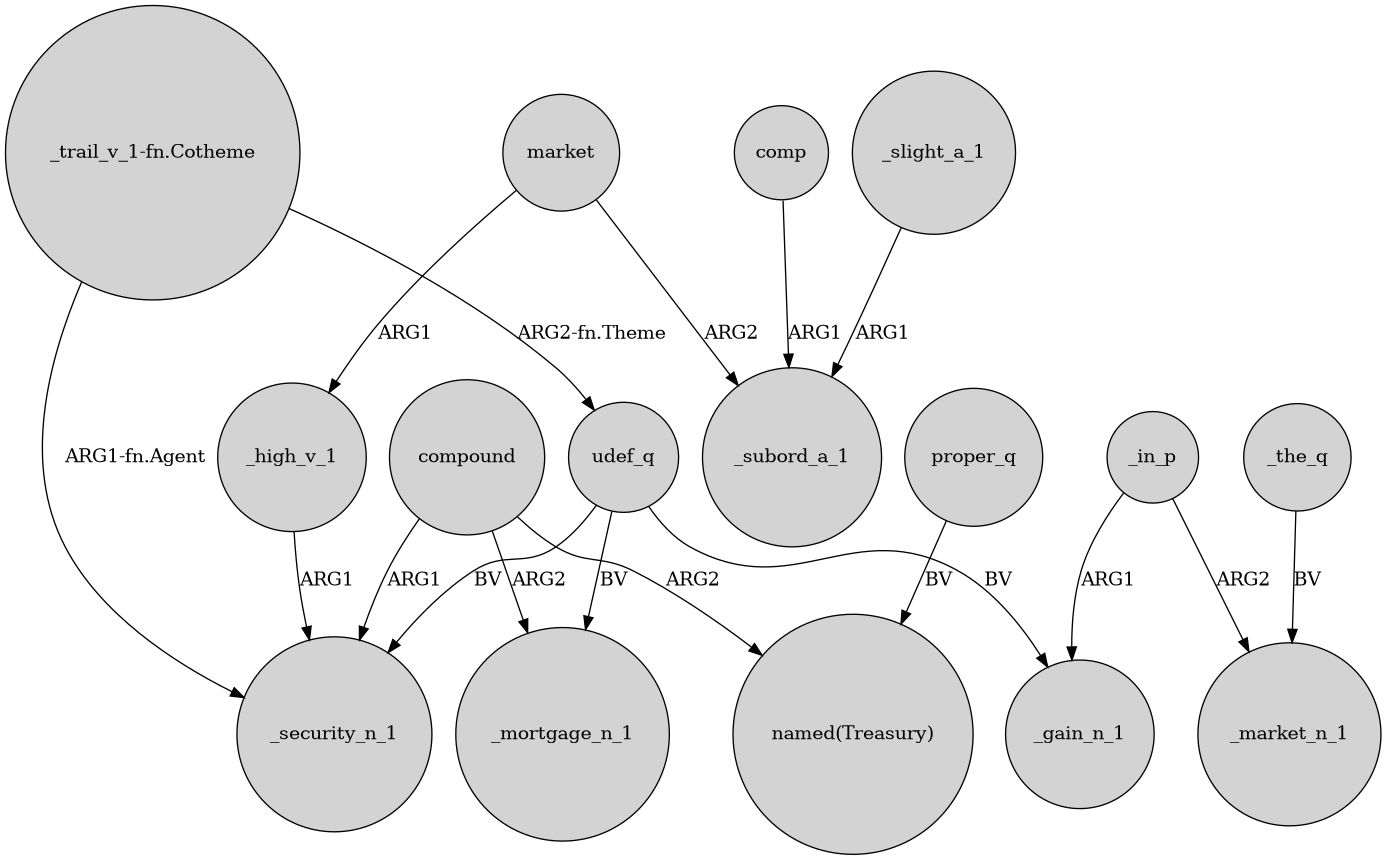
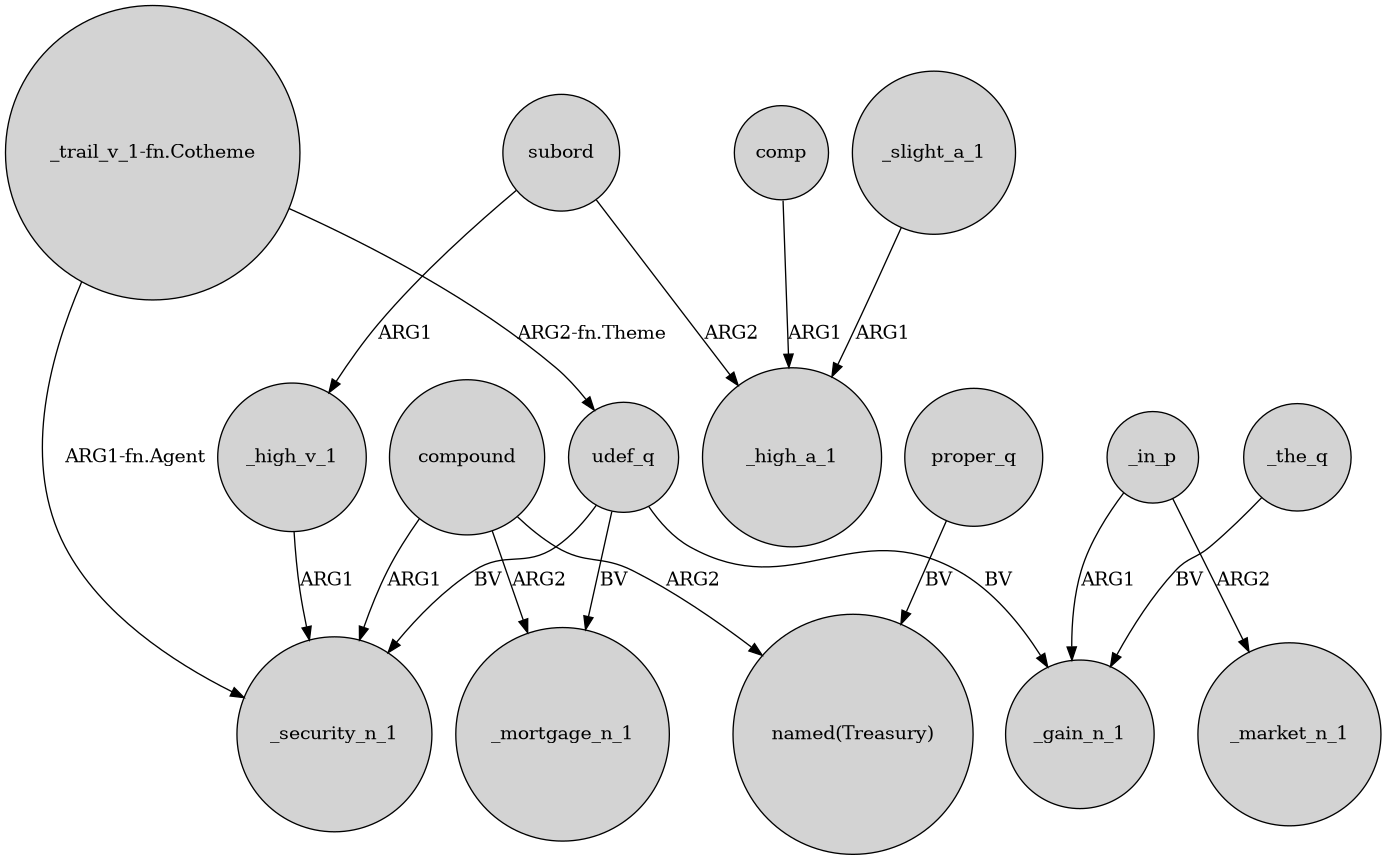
node "market": label "market" -> "subord"
node "_subord_a_1": label "_subord_a_1" -> "_high_a_1"
edge "_the_q" -> "_market_n_1": now "_the_q" -> "_gain_n_1"
